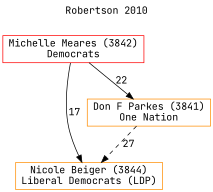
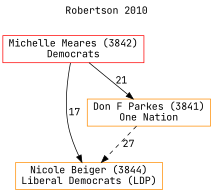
edge "Michelle Meares (3842) Democrats" -> "Don F Parkes (3841) One Nation": label "22" -> "21"
